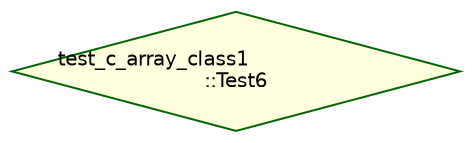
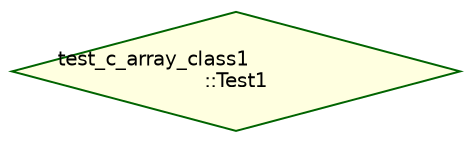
node "test_c_array_class1 ::Test6": label "test_c_array_class1 ::Test6" -> "test_c_array_class1 ::Test1"
